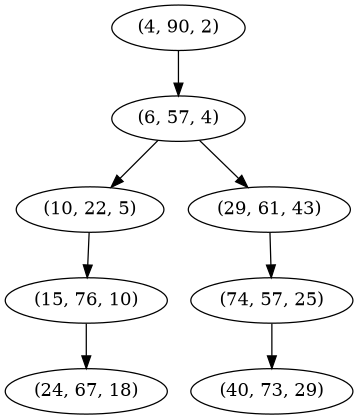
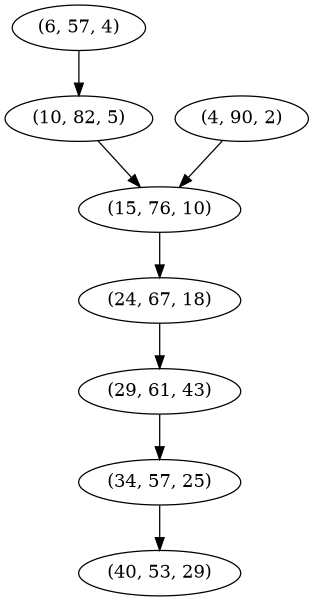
edge "(4, 90, 2)" -> "(6, 57, 4)": now "(4, 90, 2)" -> "(15, 76, 10)"
edge "(6, 57, 4)" -> "(29, 61, 43)": now "(24, 67, 18)" -> "(29, 61, 43)"
node "(10, 22, 5)": label "(10, 22, 5)" -> "(10, 82, 5)"
node "(74, 57, 25)": label "(74, 57, 25)" -> "(34, 57, 25)"
node "(40, 73, 29)": label "(40, 73, 29)" -> "(40, 53, 29)"
